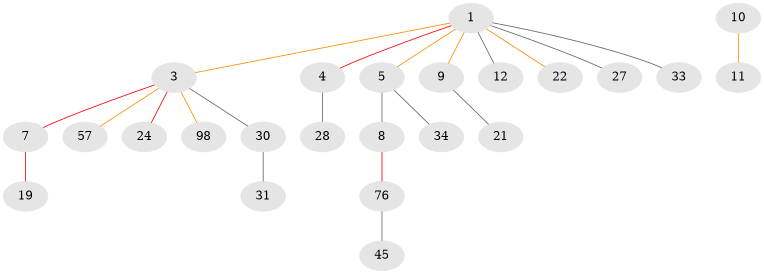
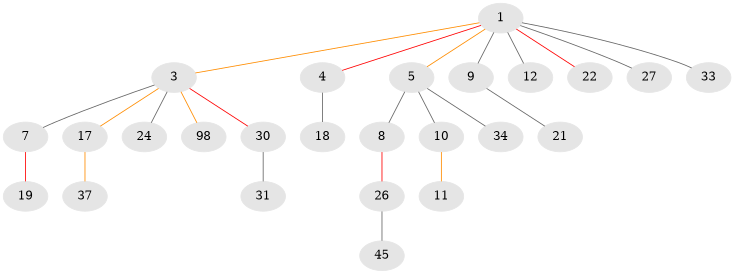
edge "1" -- "9": color darkorange -> gray40
edge "1" -- "22": color darkorange -> red
edge "3" -- "7": color red -> gray40
edge "3" -- "24": color red -> gray40
edge "3" -- "30": color gray40 -> red
edge "5" -- "10": added
node "57": label "57" -> "17"
node "28": label "28" -> "18"
node "37": added
node "76": label "76" -> "26"
